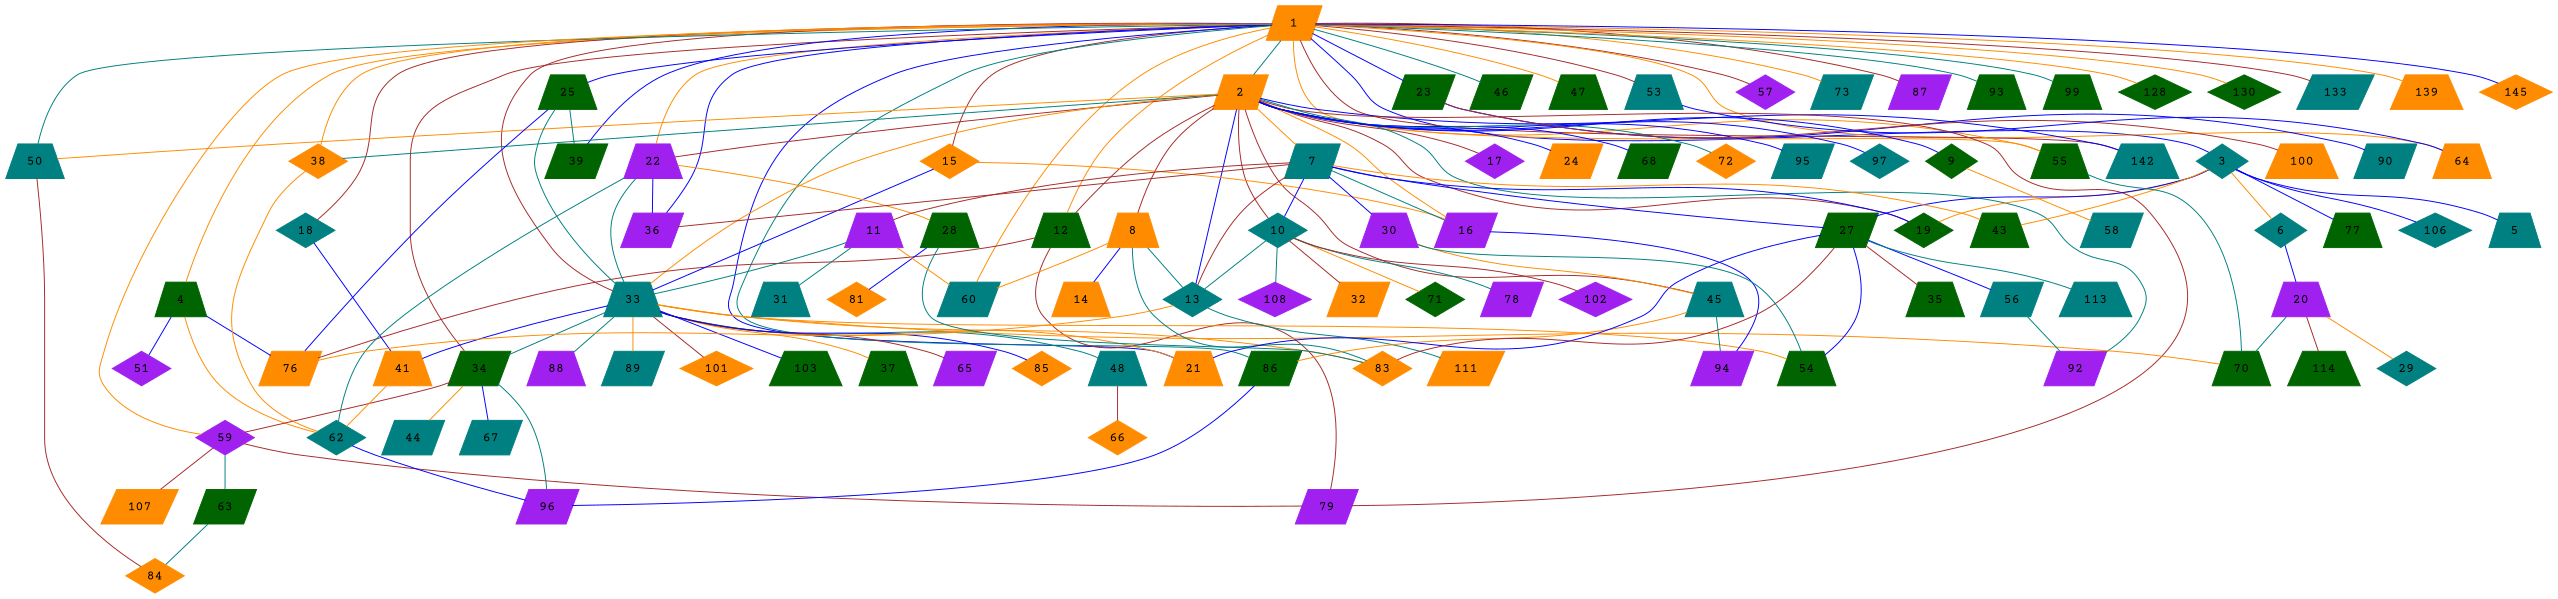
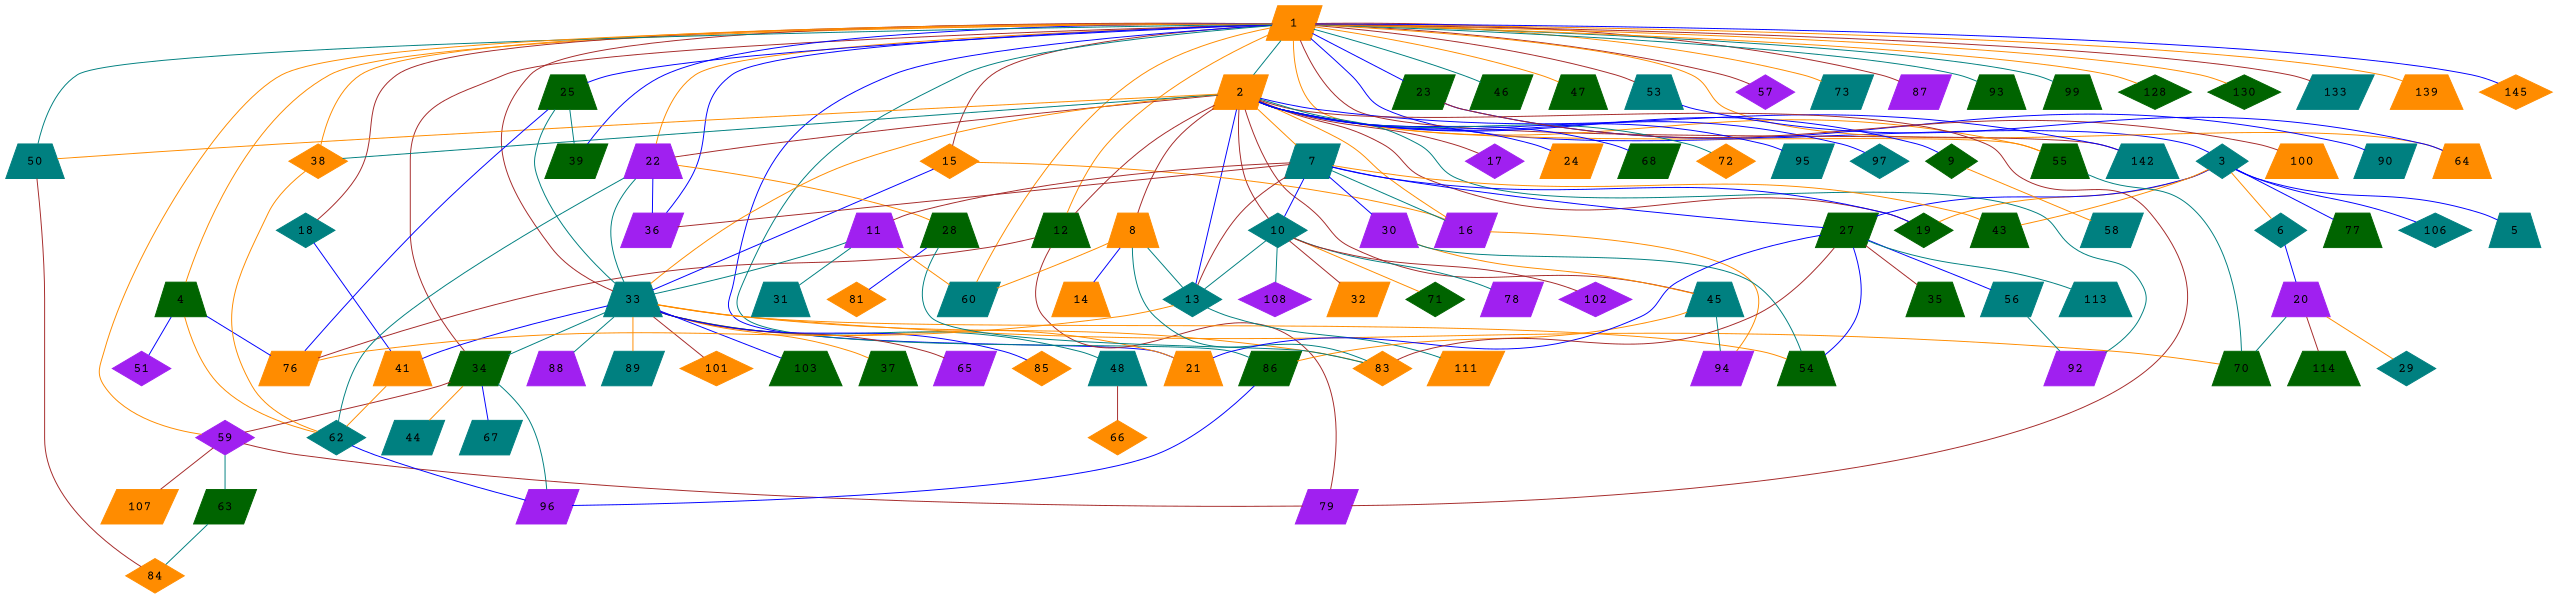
edge "16" -- "94": color blue -> darkorange
